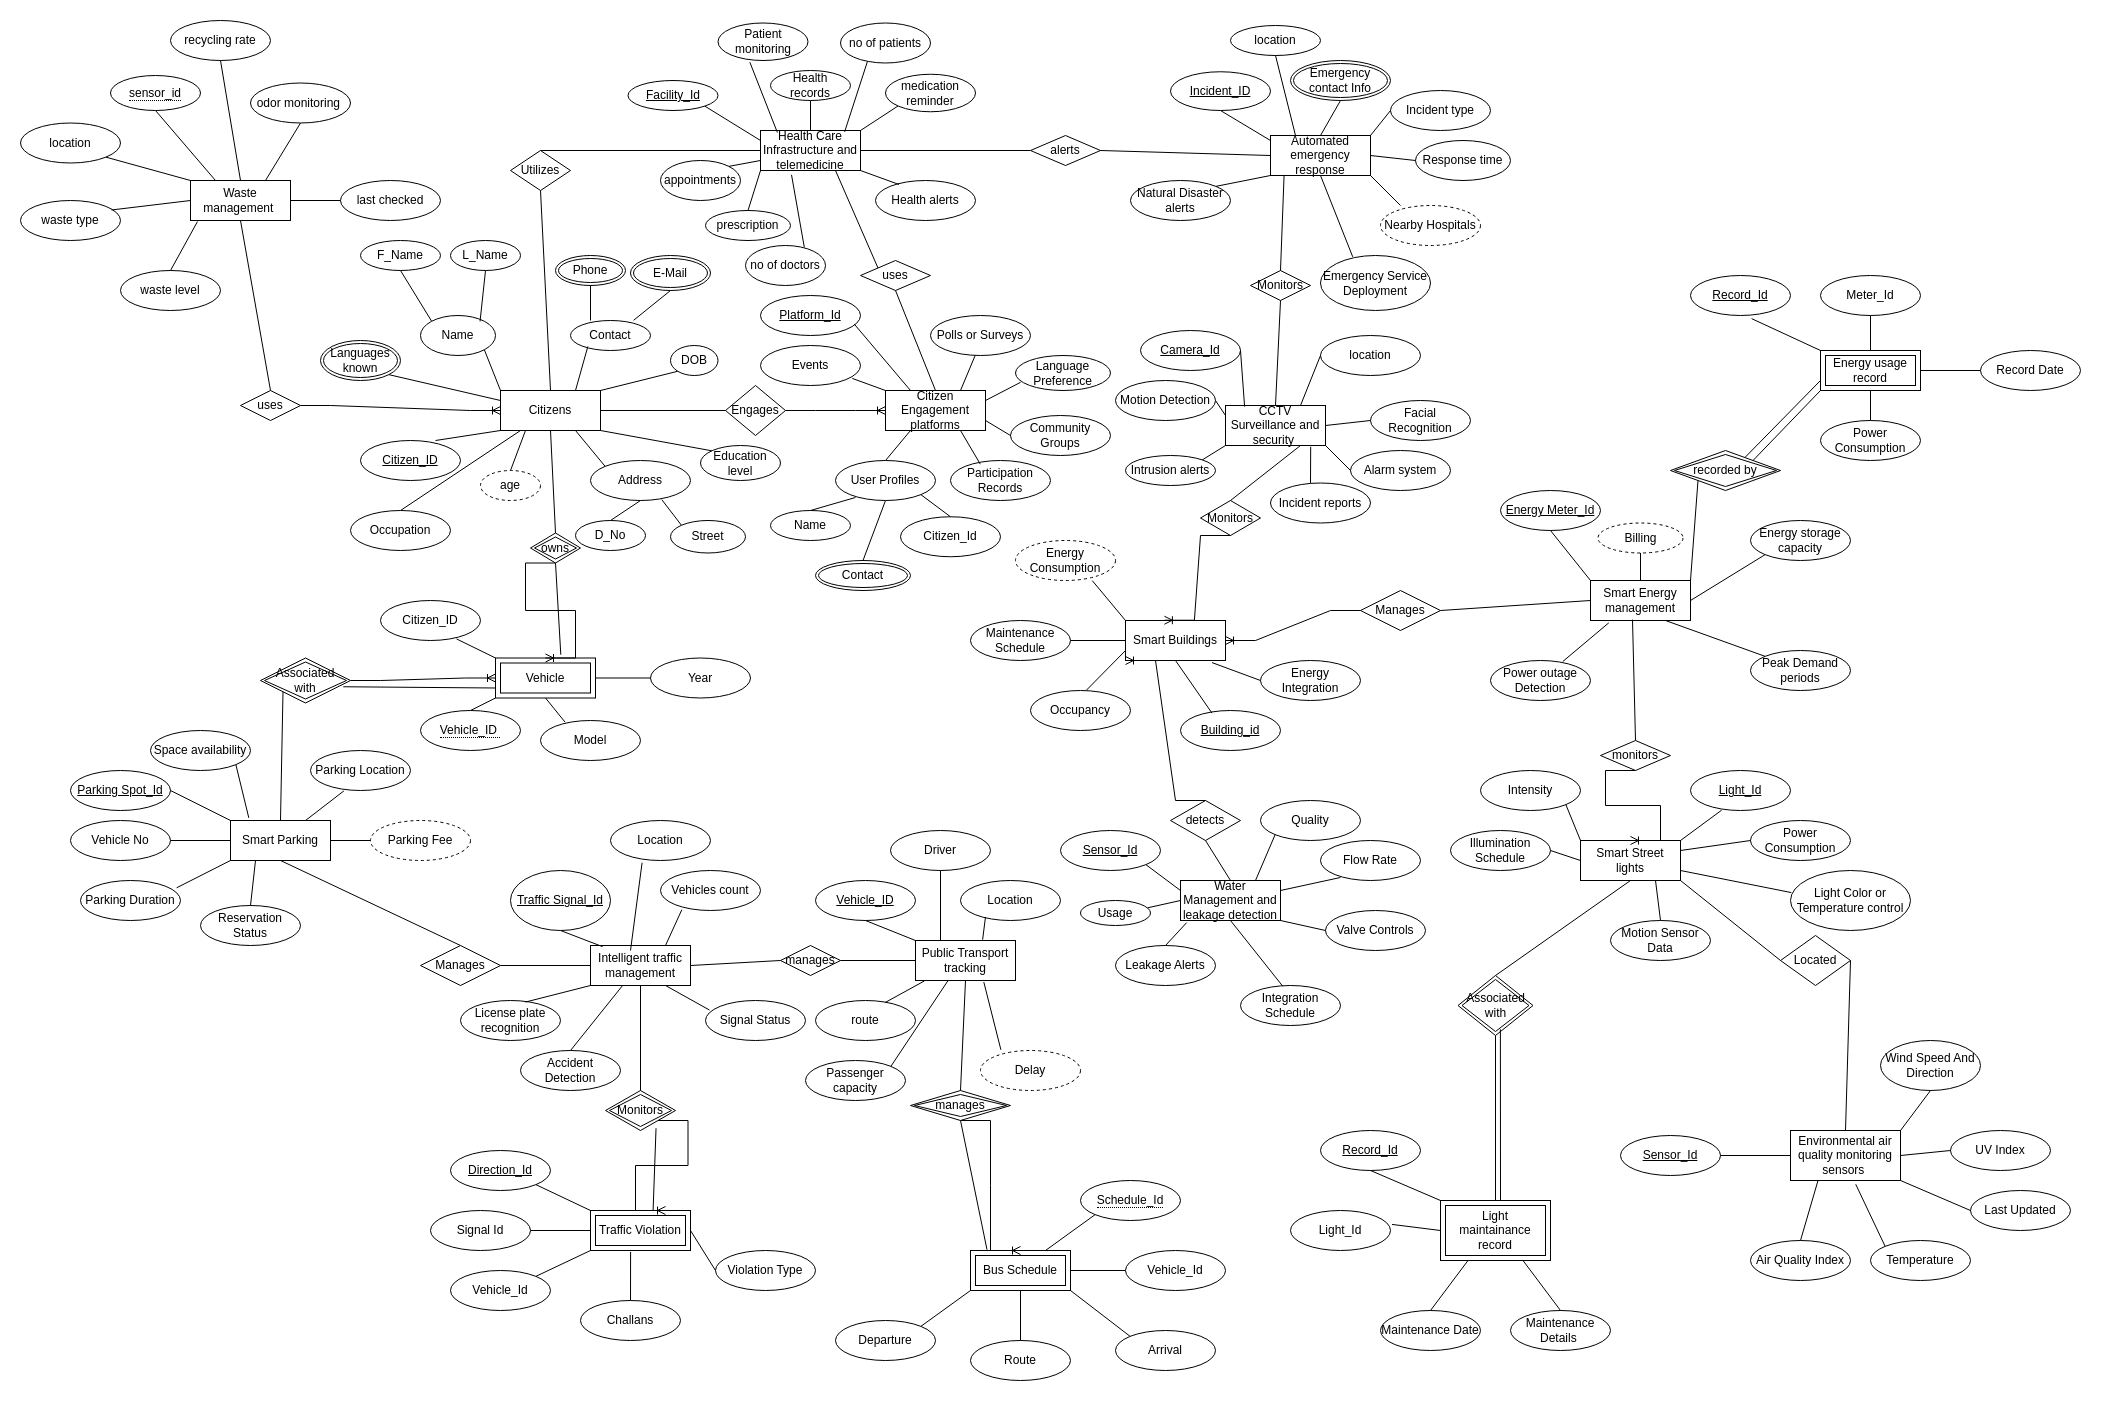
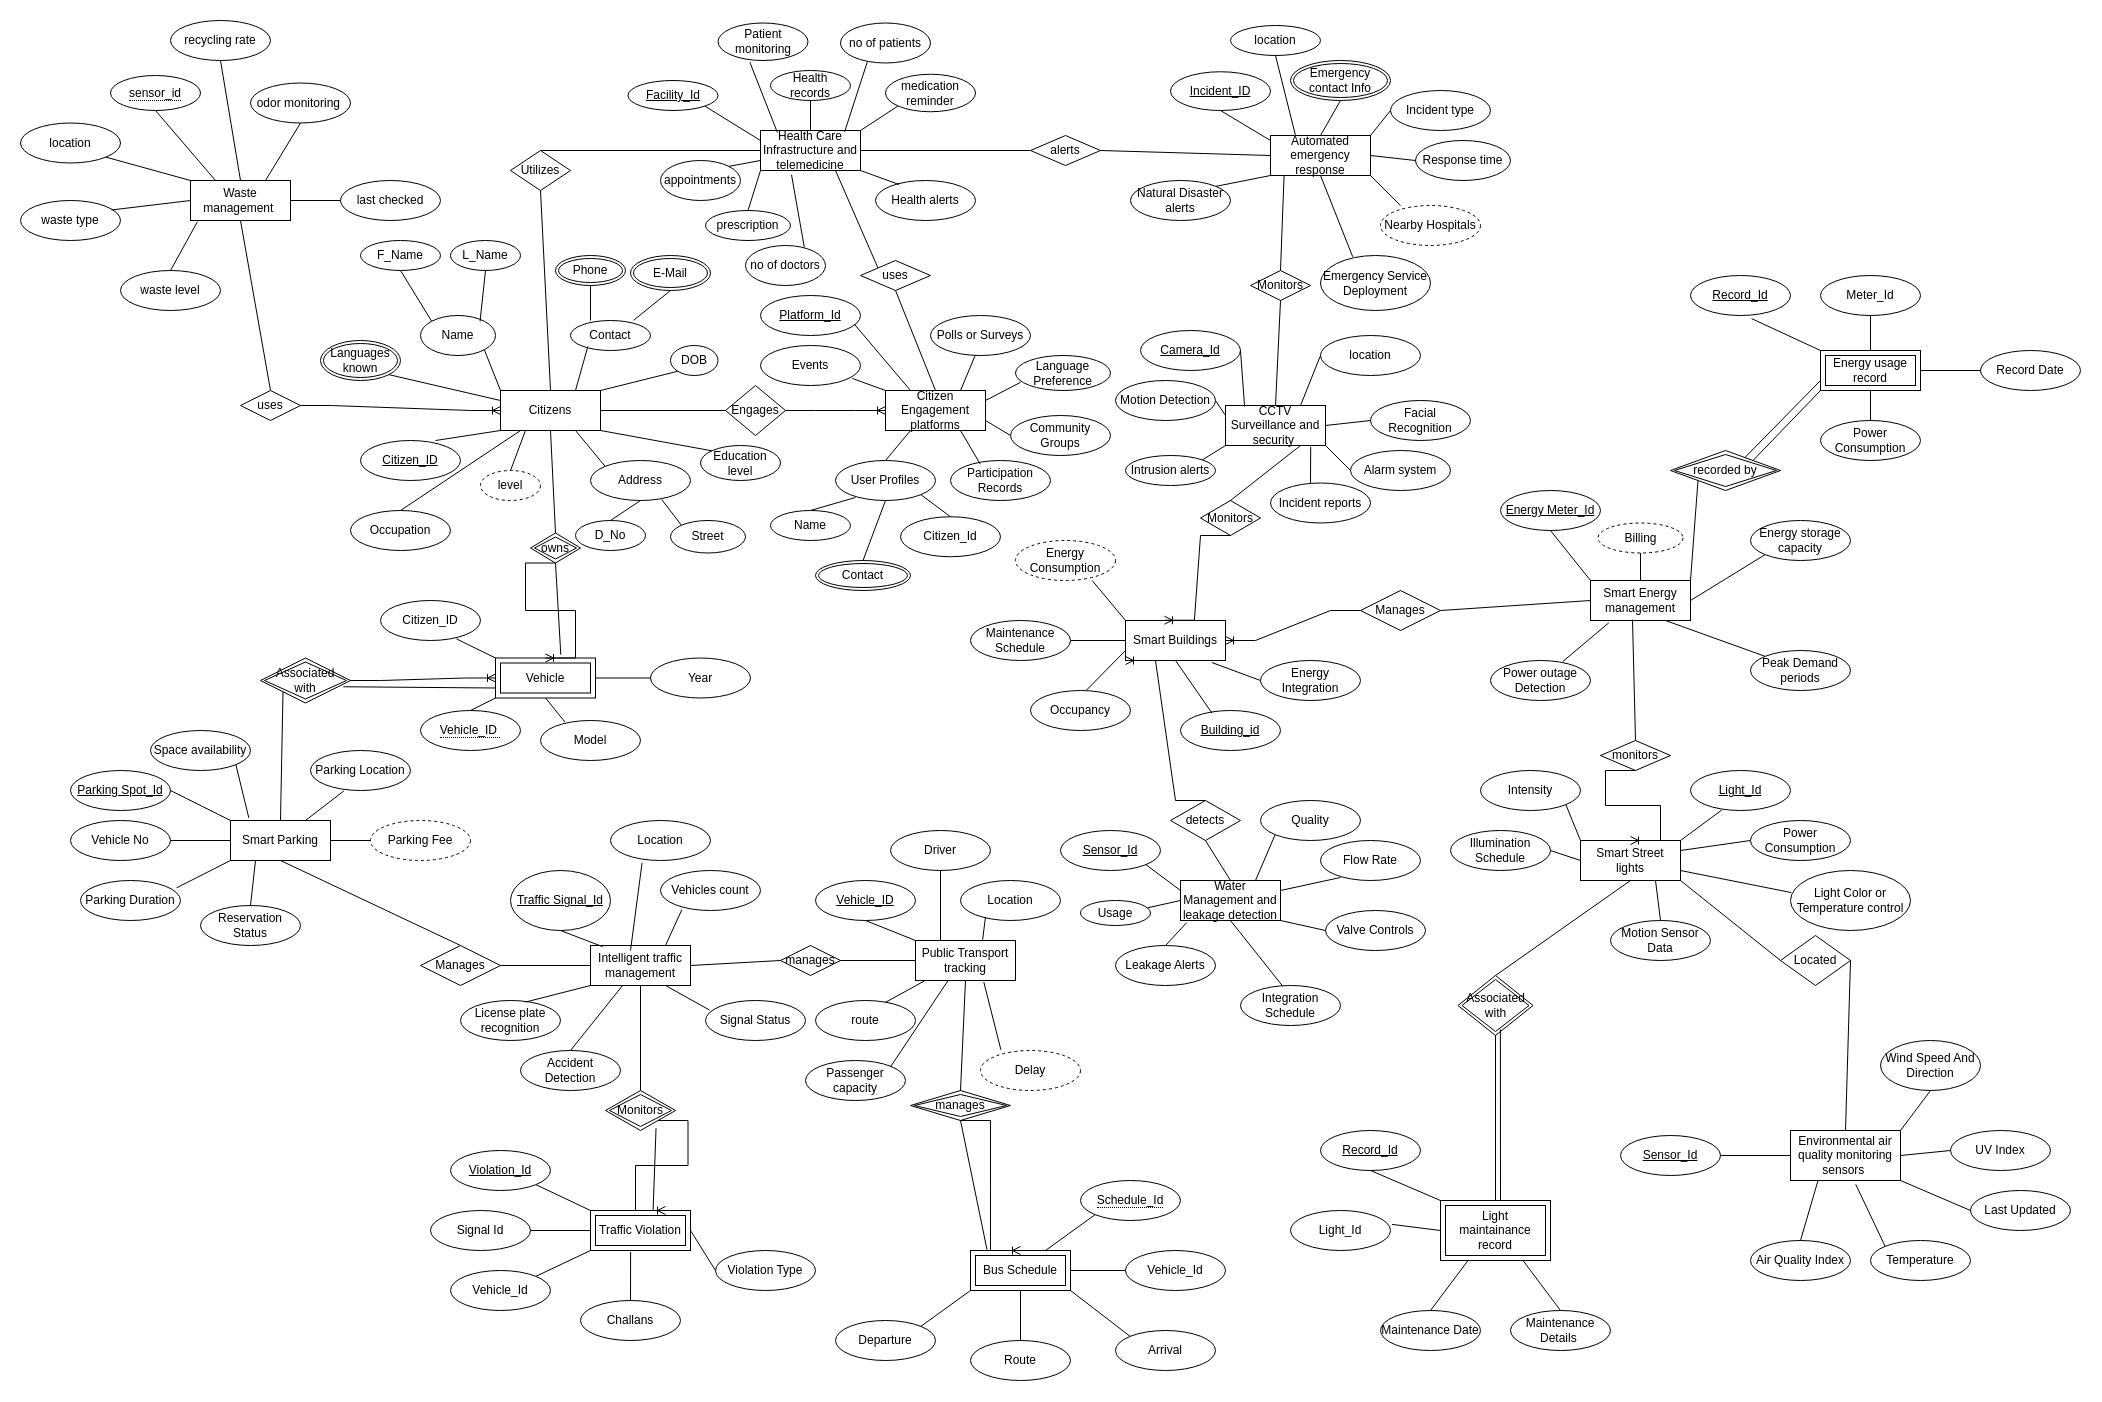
node "age": label "age" -> "level"
node "Direction_Id": label "Direction_Id" -> "Violation_Id"
